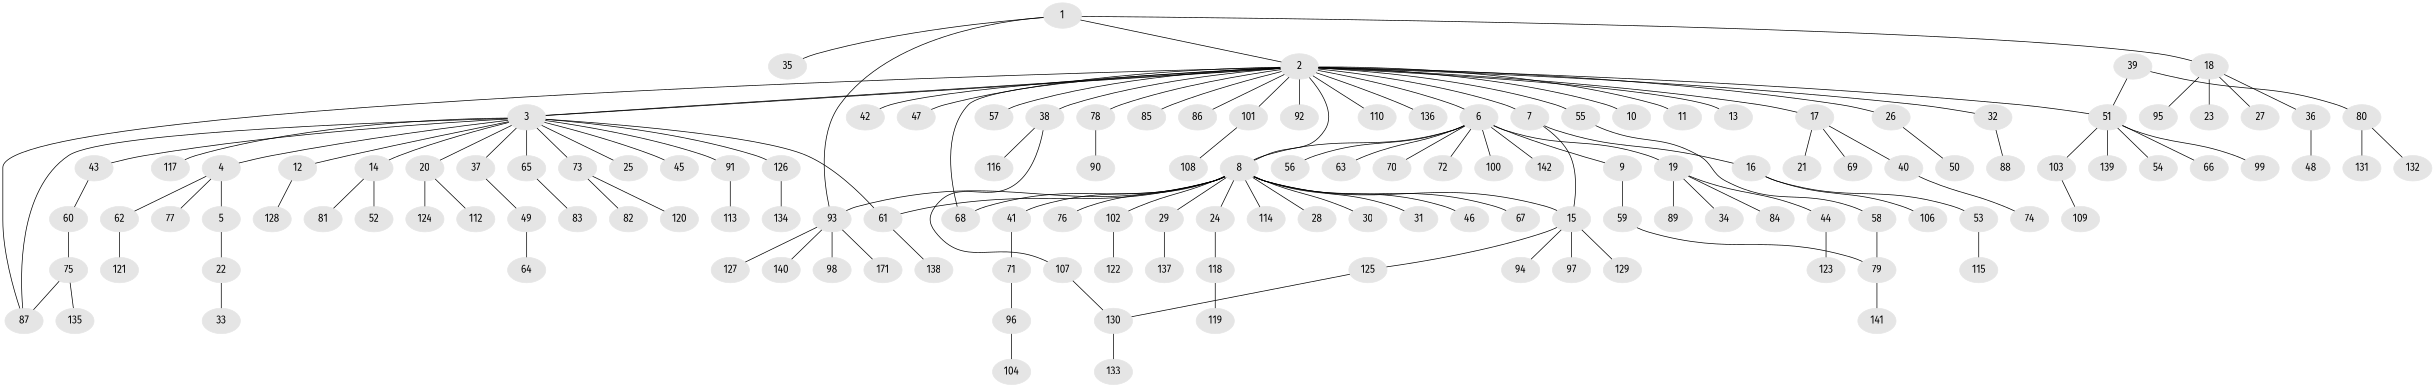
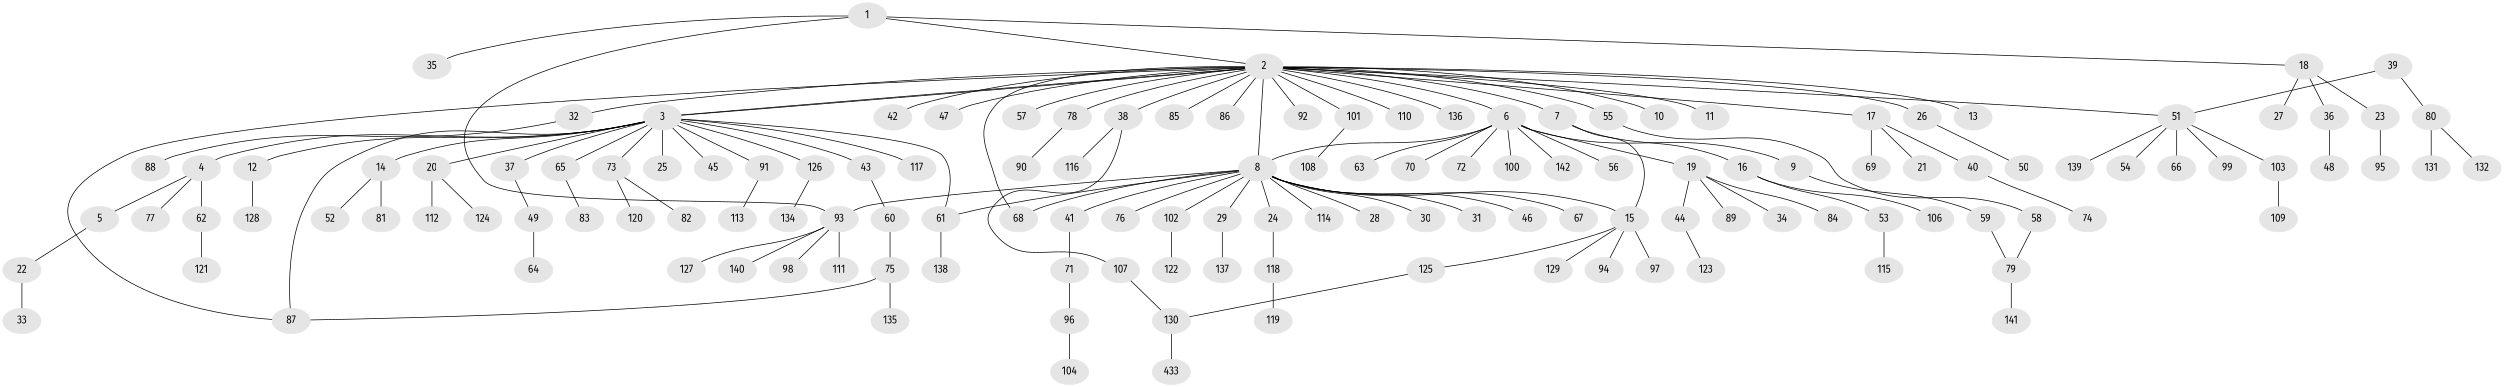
edge "18" -- "95": now "23" -- "95"
node "171": label "171" -> "111"
node "133": label "133" -> "433"
